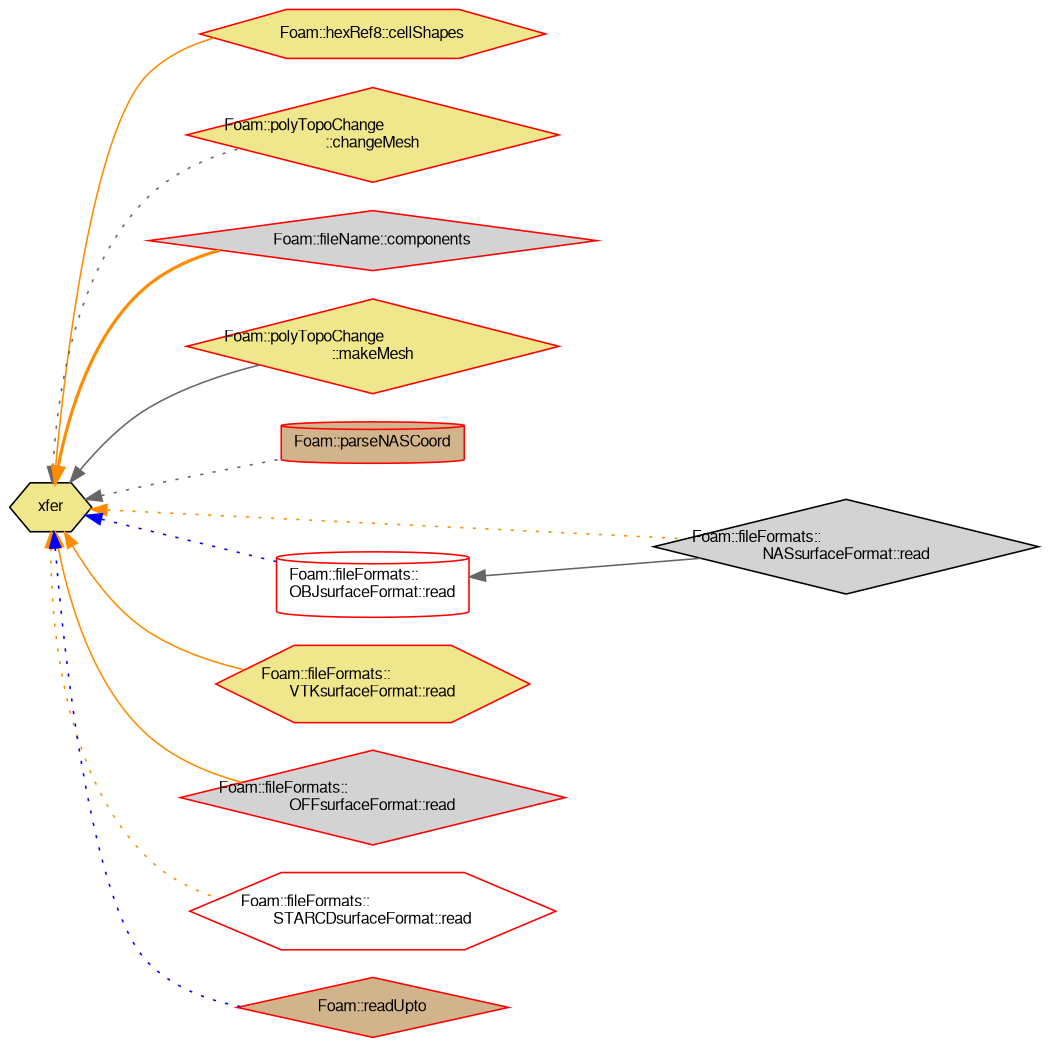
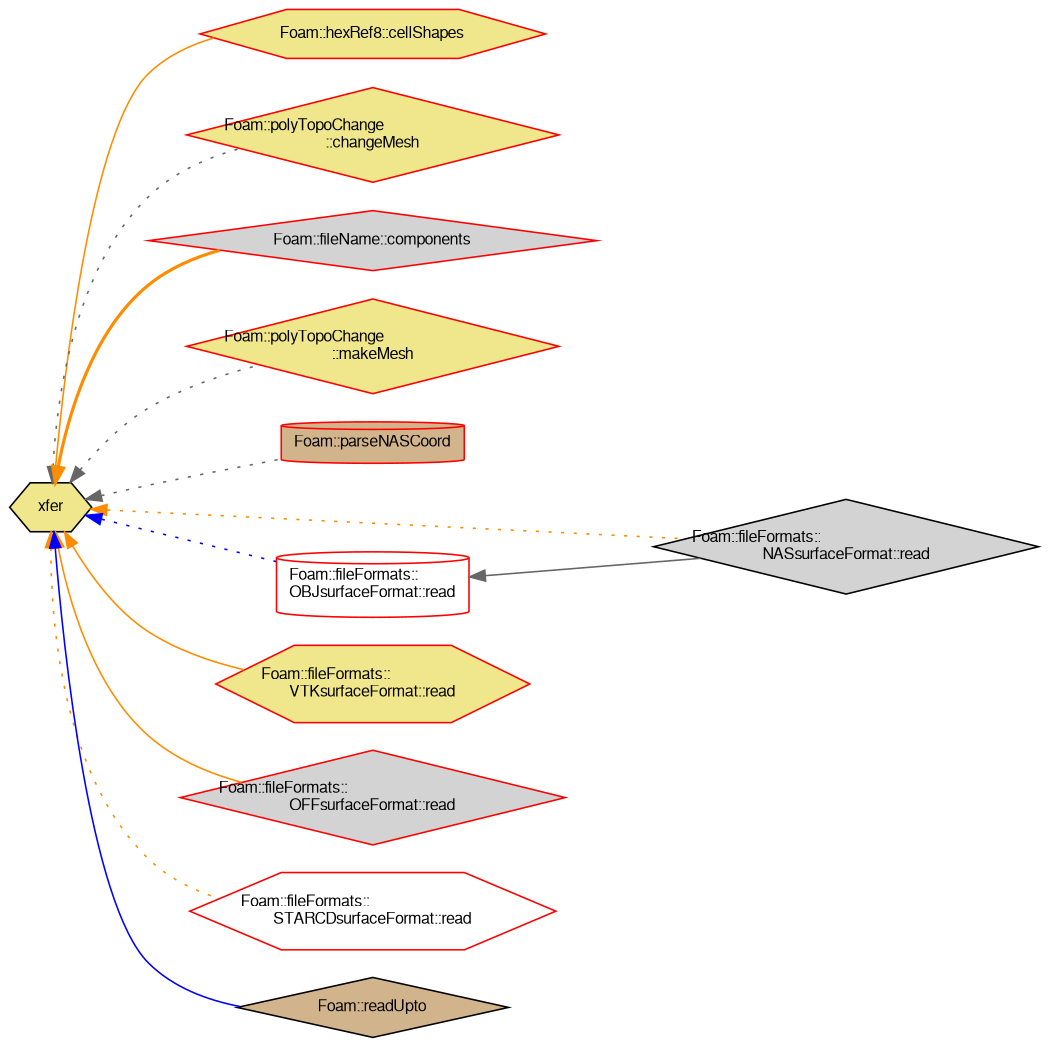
edge "Foam::polyTopoChange ::makeMesh" -> "xfer": style solid -> dotted
edge "Foam::readUpto" -> "xfer": style dotted -> solid
node "Foam::readUpto": color red -> black
